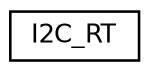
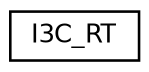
node "I2C_RT": label "I2C_RT" -> "I3C_RT"
